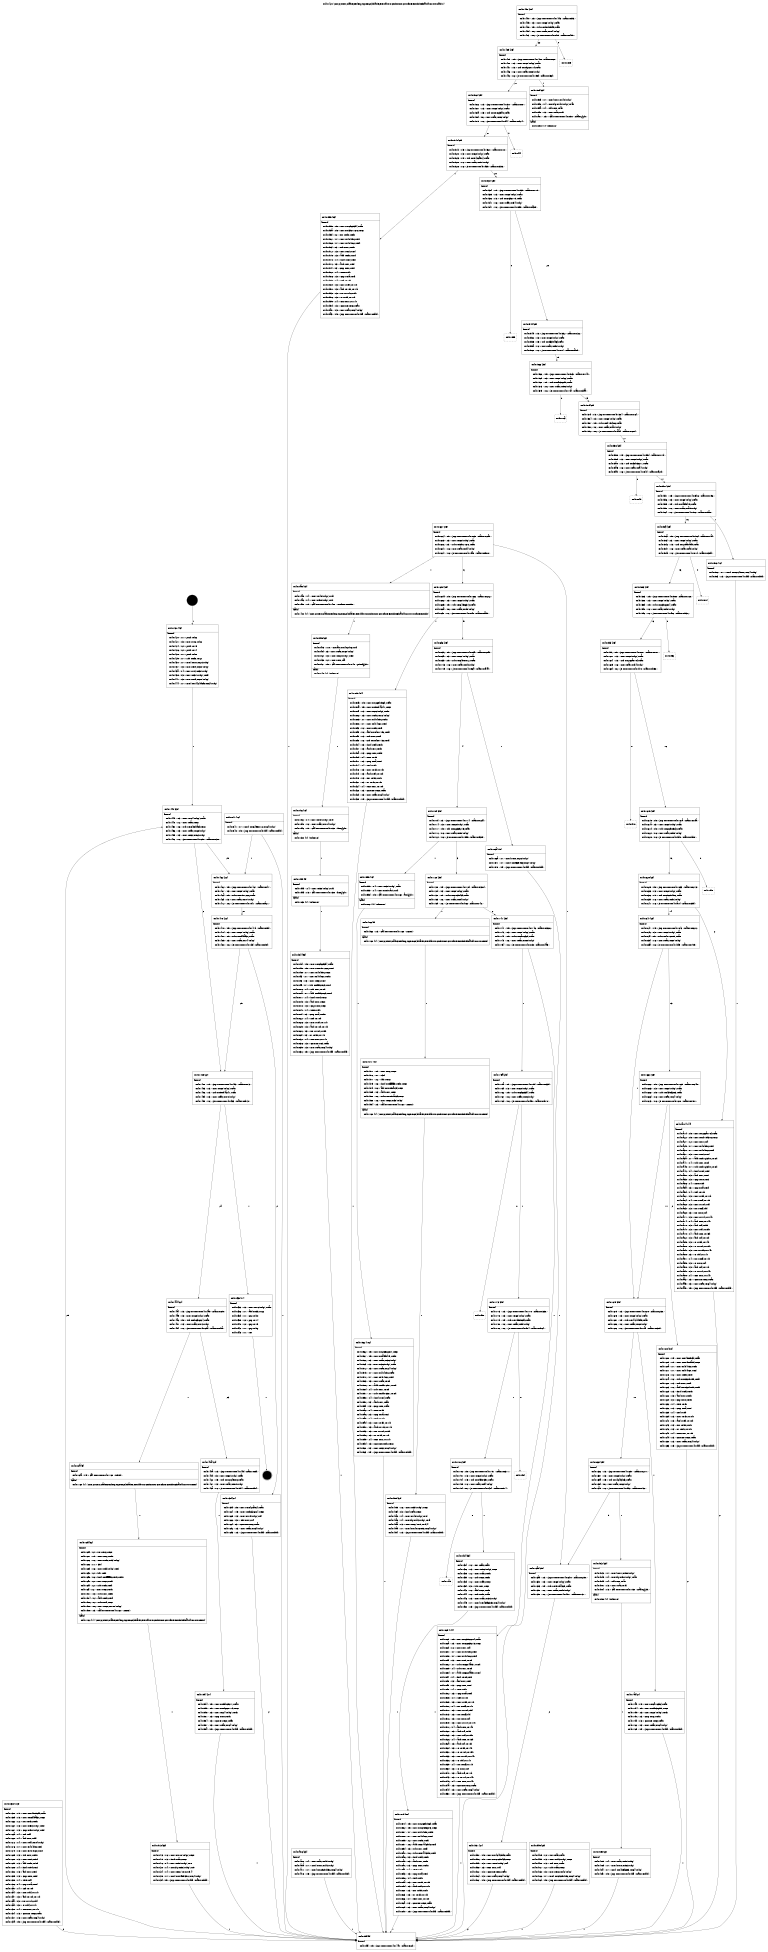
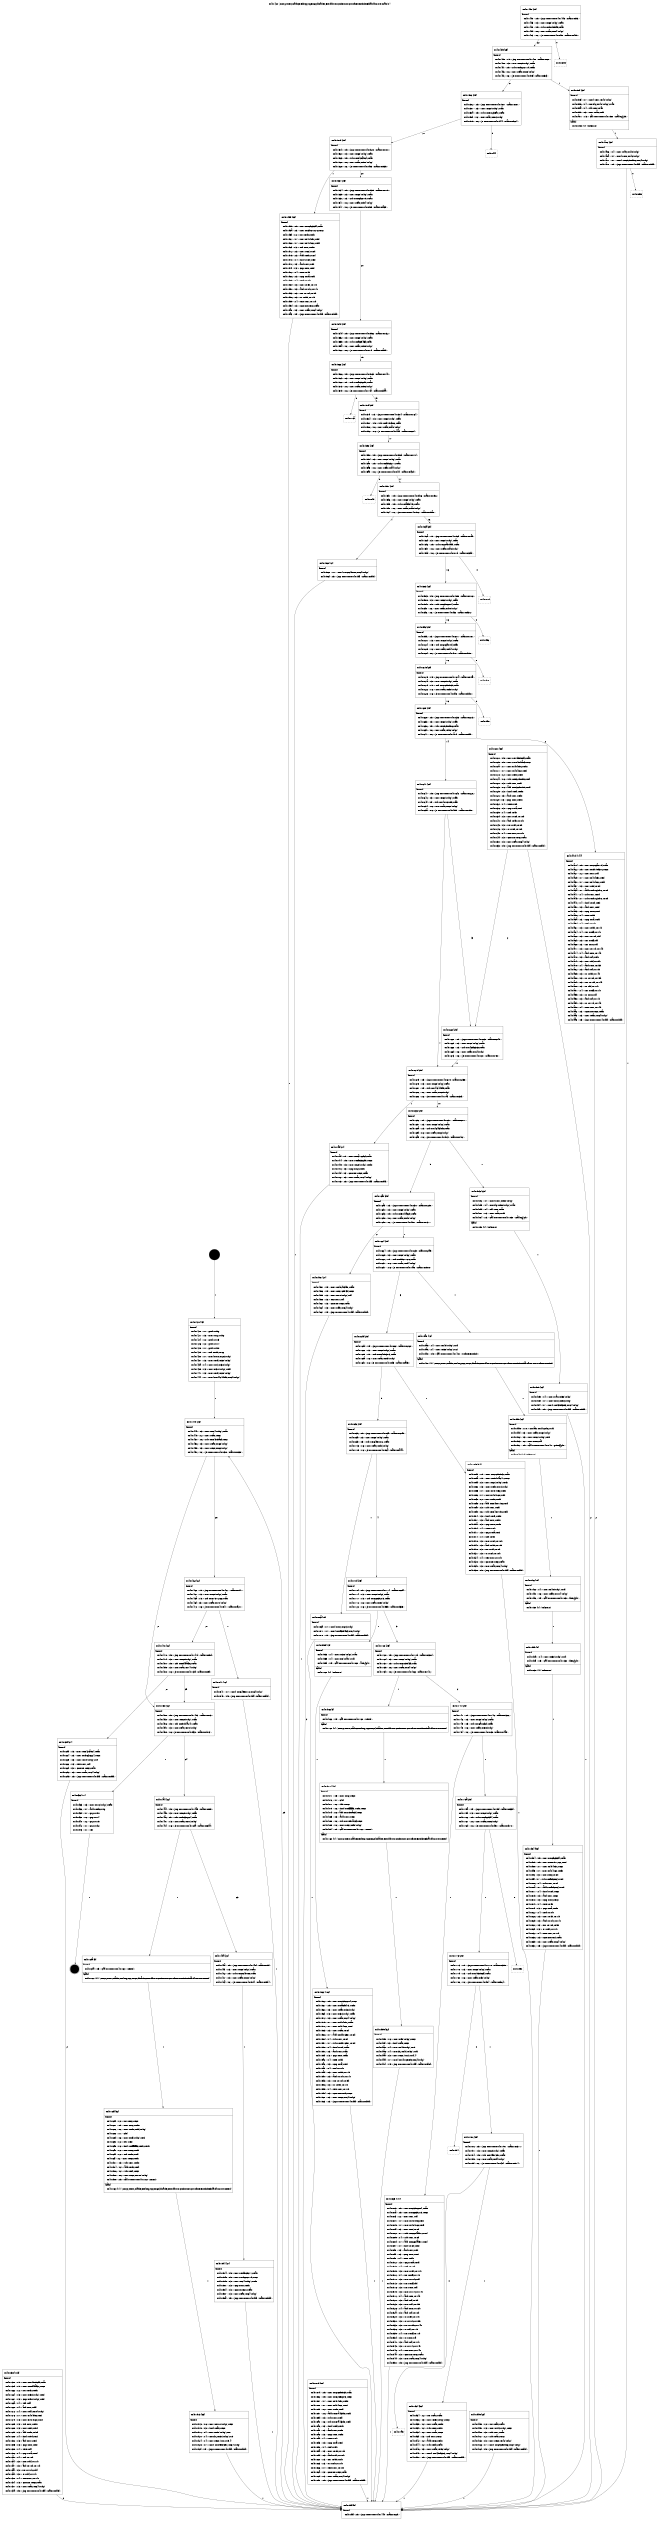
edge "0x4019ef [23]" -> "0x401a06 [23]": added, label "1"
edge "0x401534 [25]" -> "0x401e59": now "0x401a06 [23]" -> "0x401e59"
edge "0x401e41 [12]" -> "0x401462 [22]": reversed
edge "0x4016c4 [25]" -> "0x4016ab [25]": reversed
edge "0x401478 [22]" -> "0x401cbf [27]": label " 2" -> " 27"
edge "0x401660 [25]" -> "0x401c00 [88]": reversed
edge "0x401d34 [33]" -> "0x401e7d [88]": now "0x401d34 [33]" -> "0x401fdf [5]"
